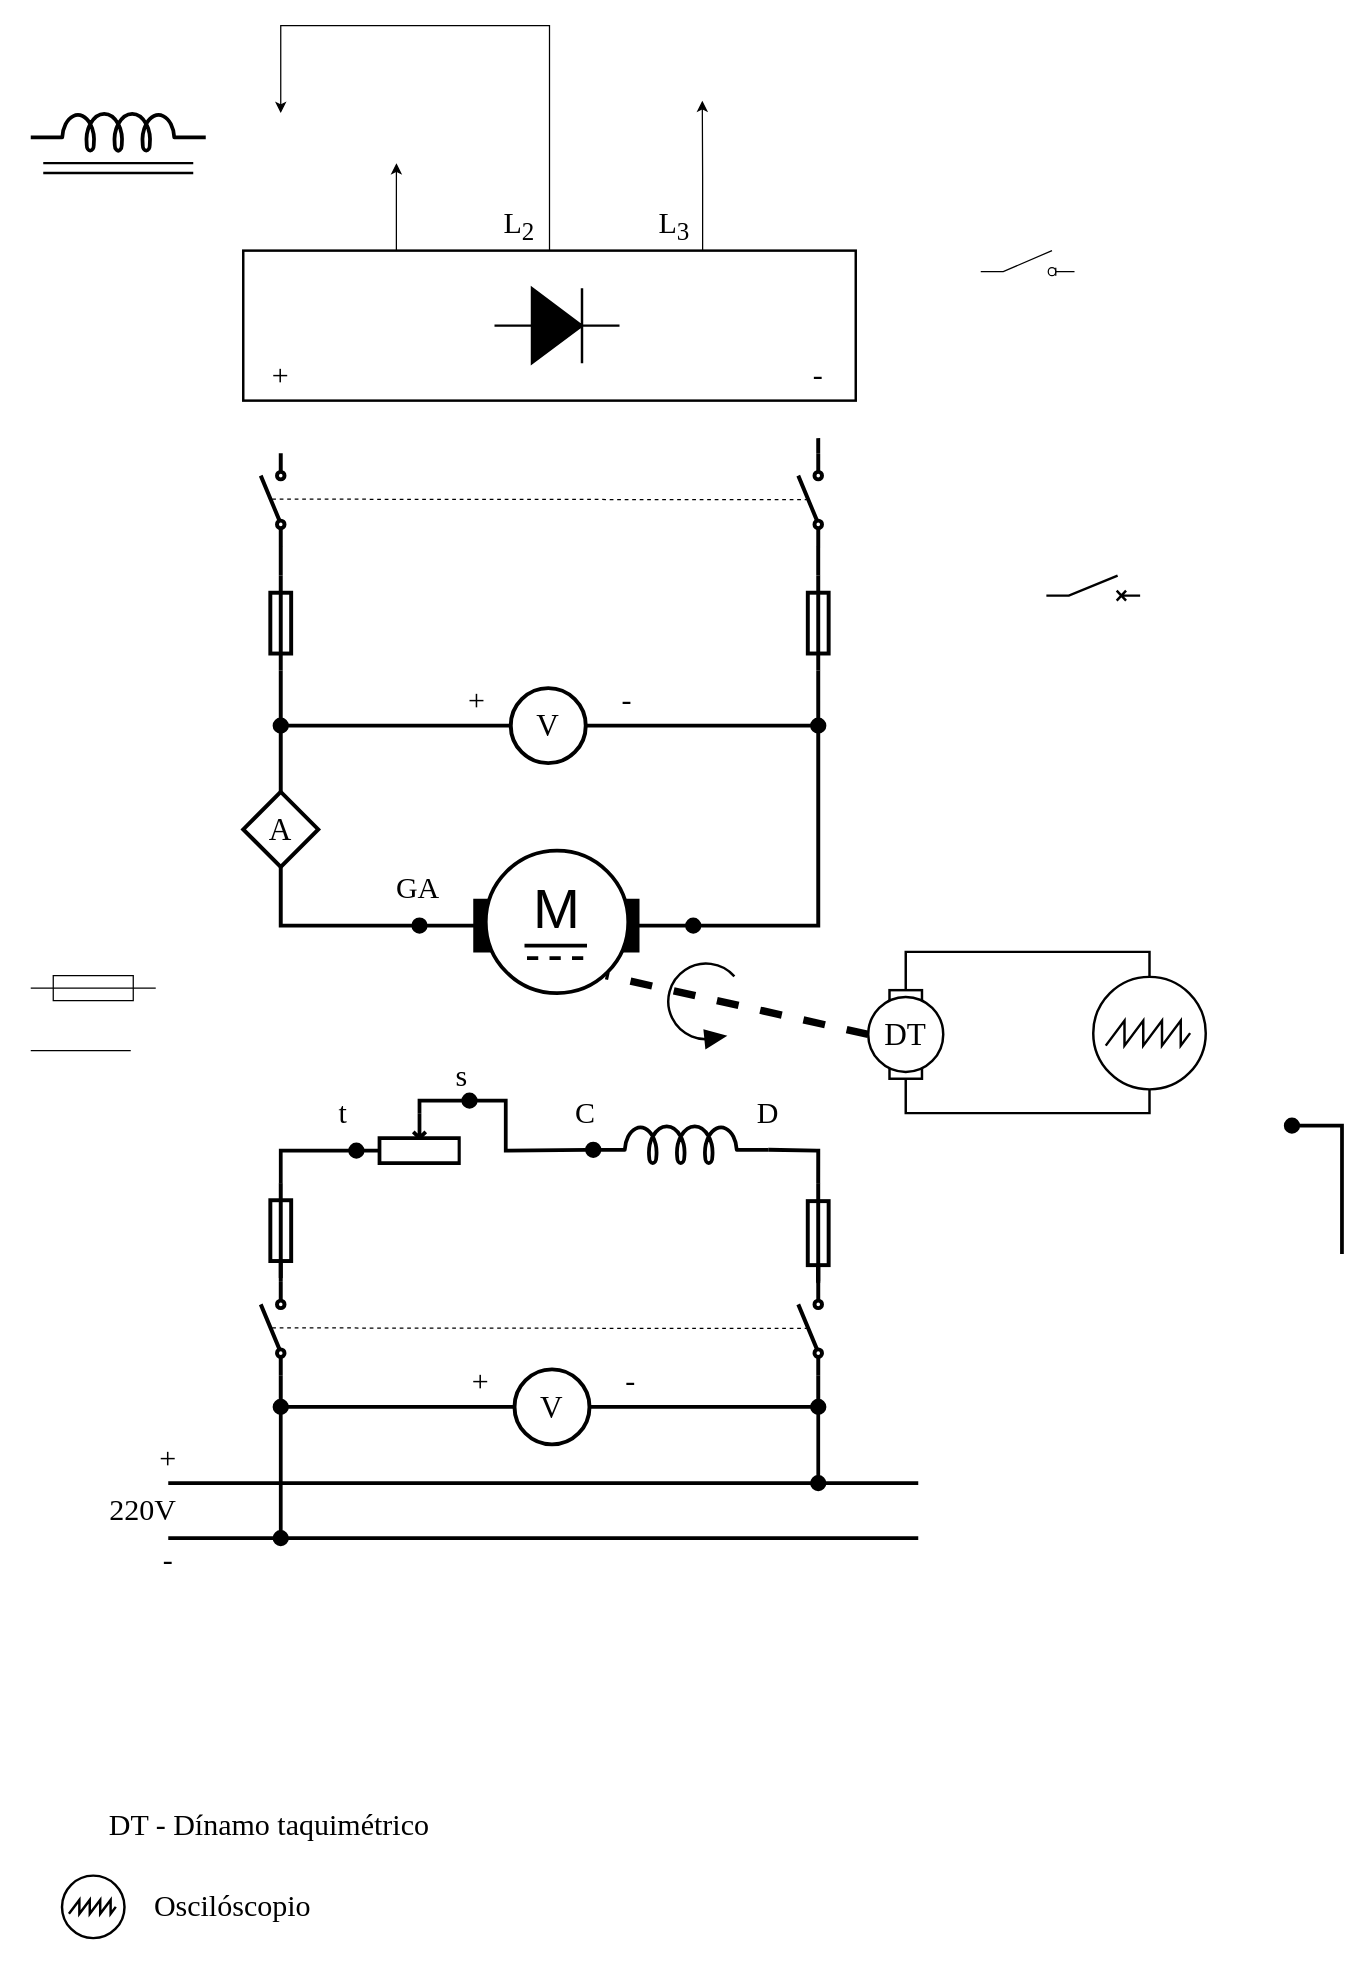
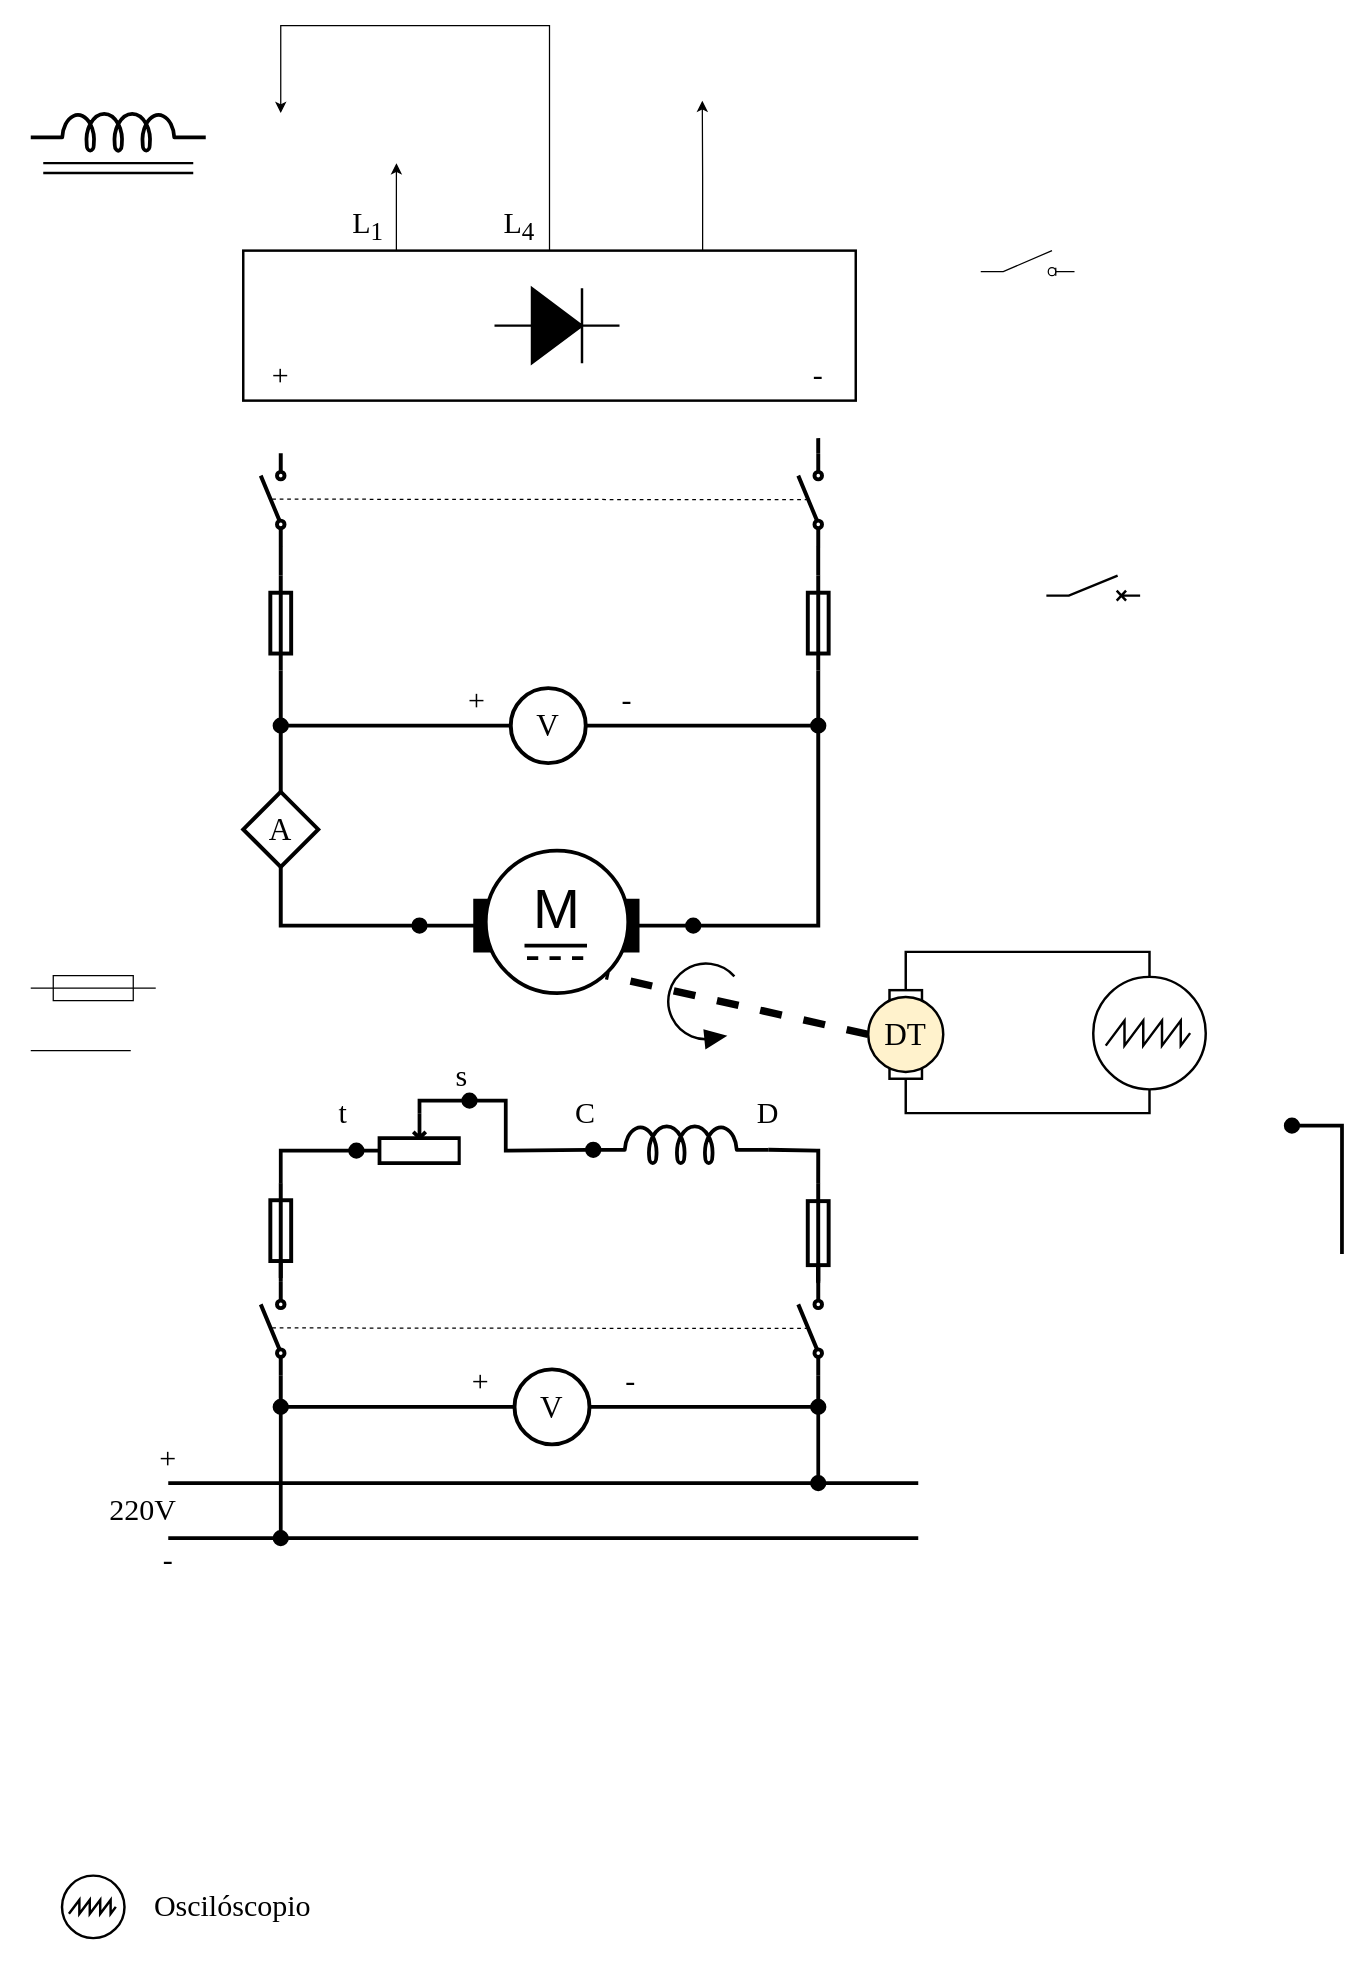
node "L1": added
node "L2": label "L2" -> "L4"
node "L3": removed
node "GA": removed
node "DT": fillcolor #ffffff -> #fff2cc
node "DT - Dínamo taquimétrico": removed
